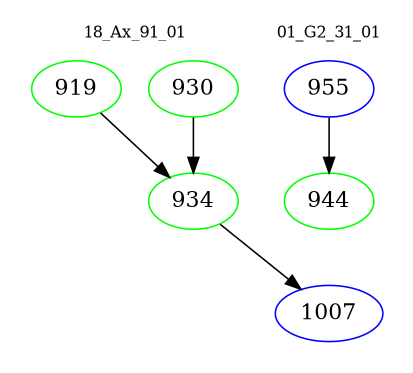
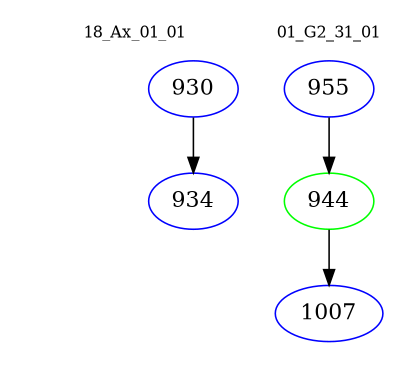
cluster "18_Ax_91_01": label "18_Ax_91_01" -> "18_Ax_01_01"
node "919": removed
node "930": color green -> blue
node "934": color green -> blue
edge "934" -> "1007": now "944" -> "1007"
